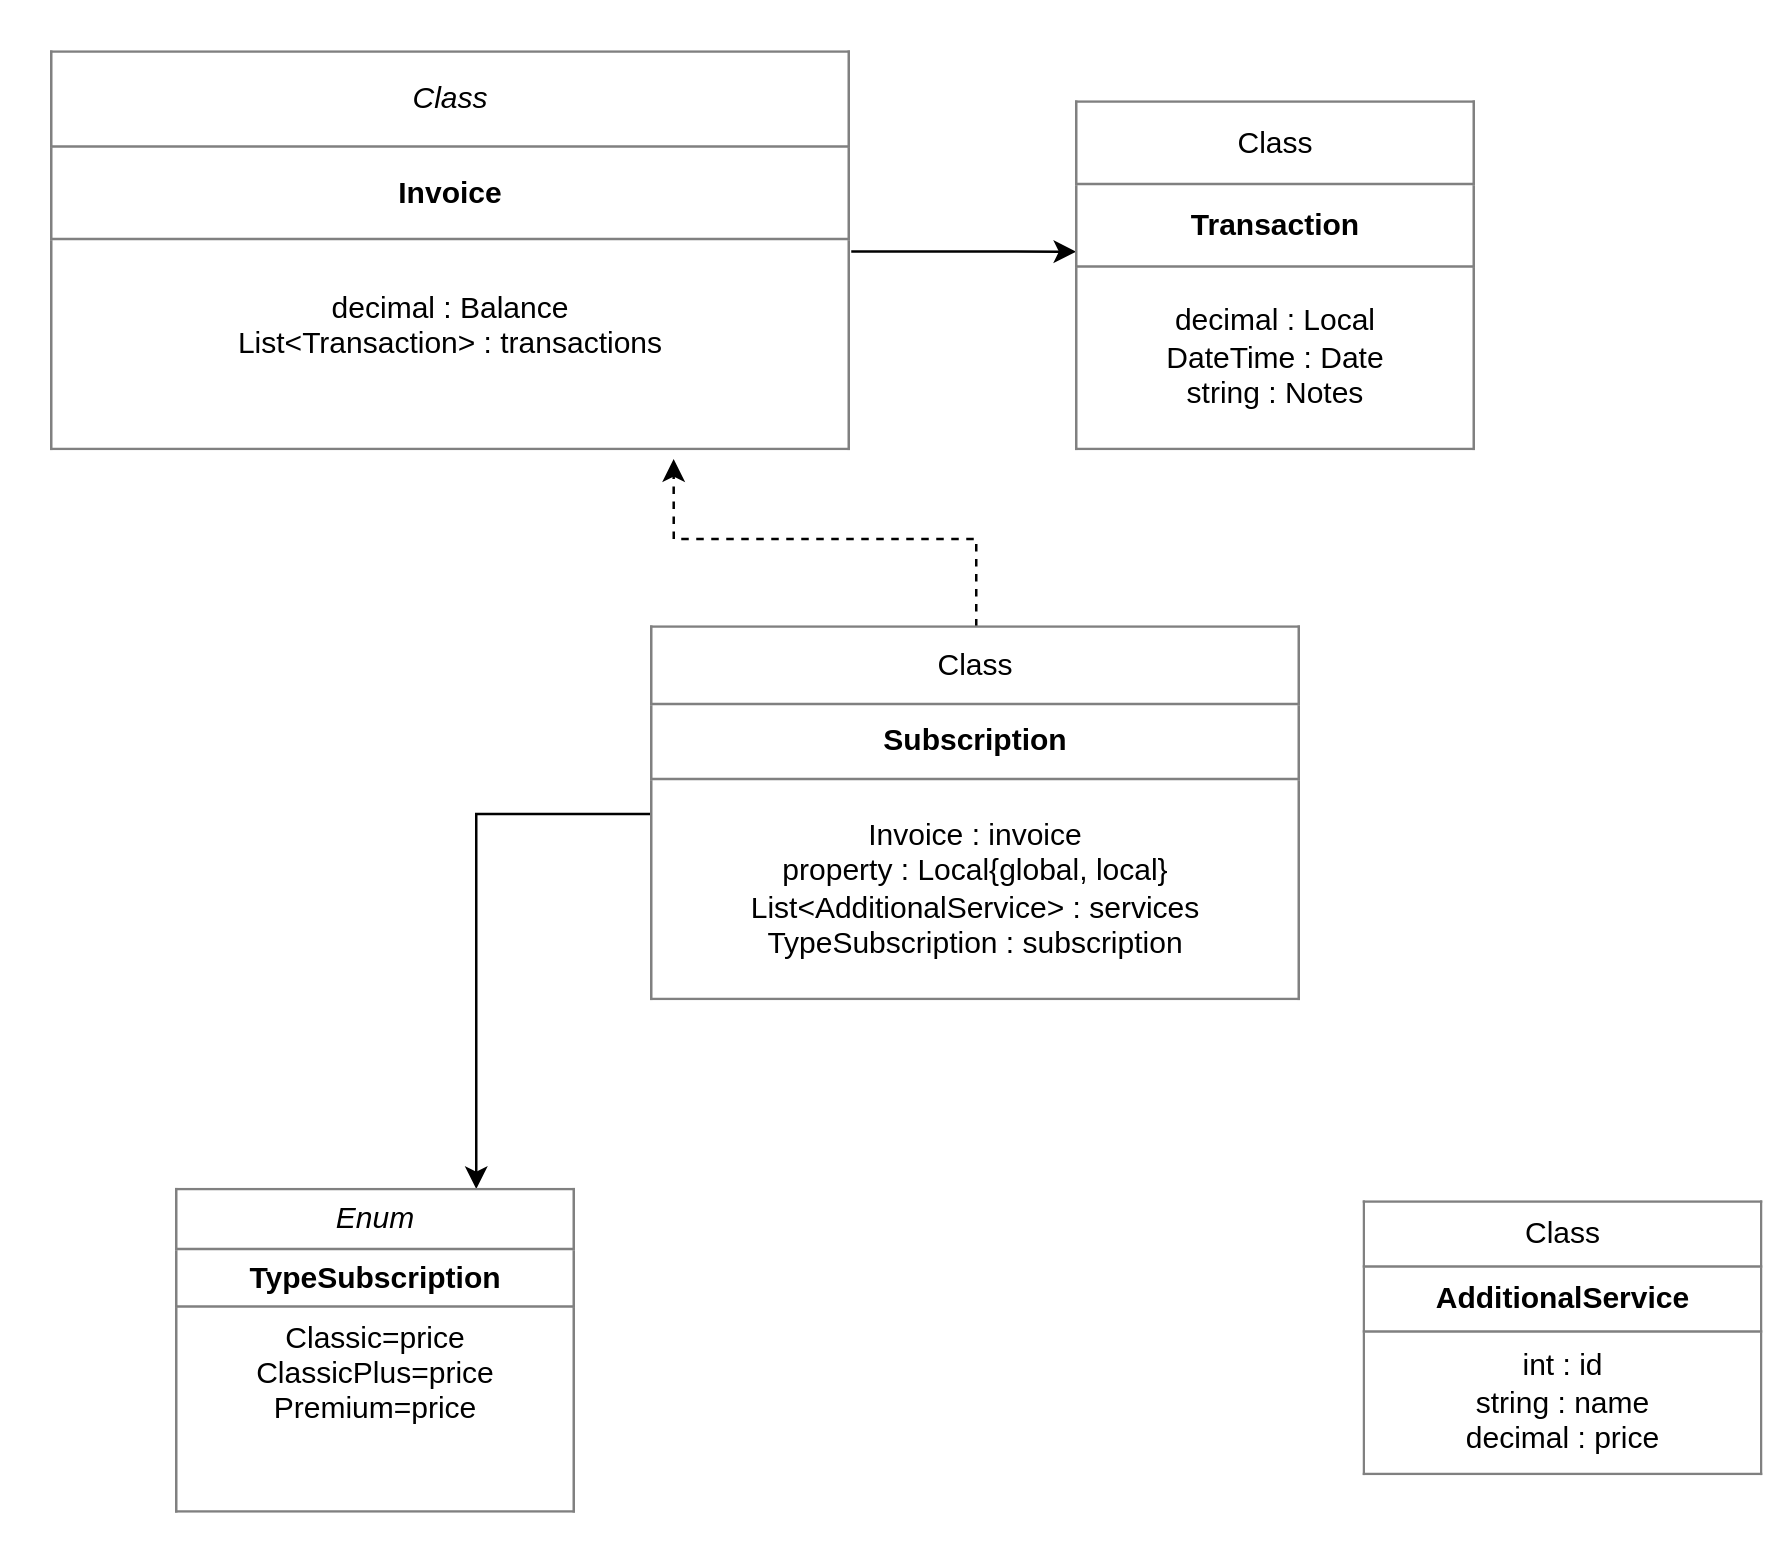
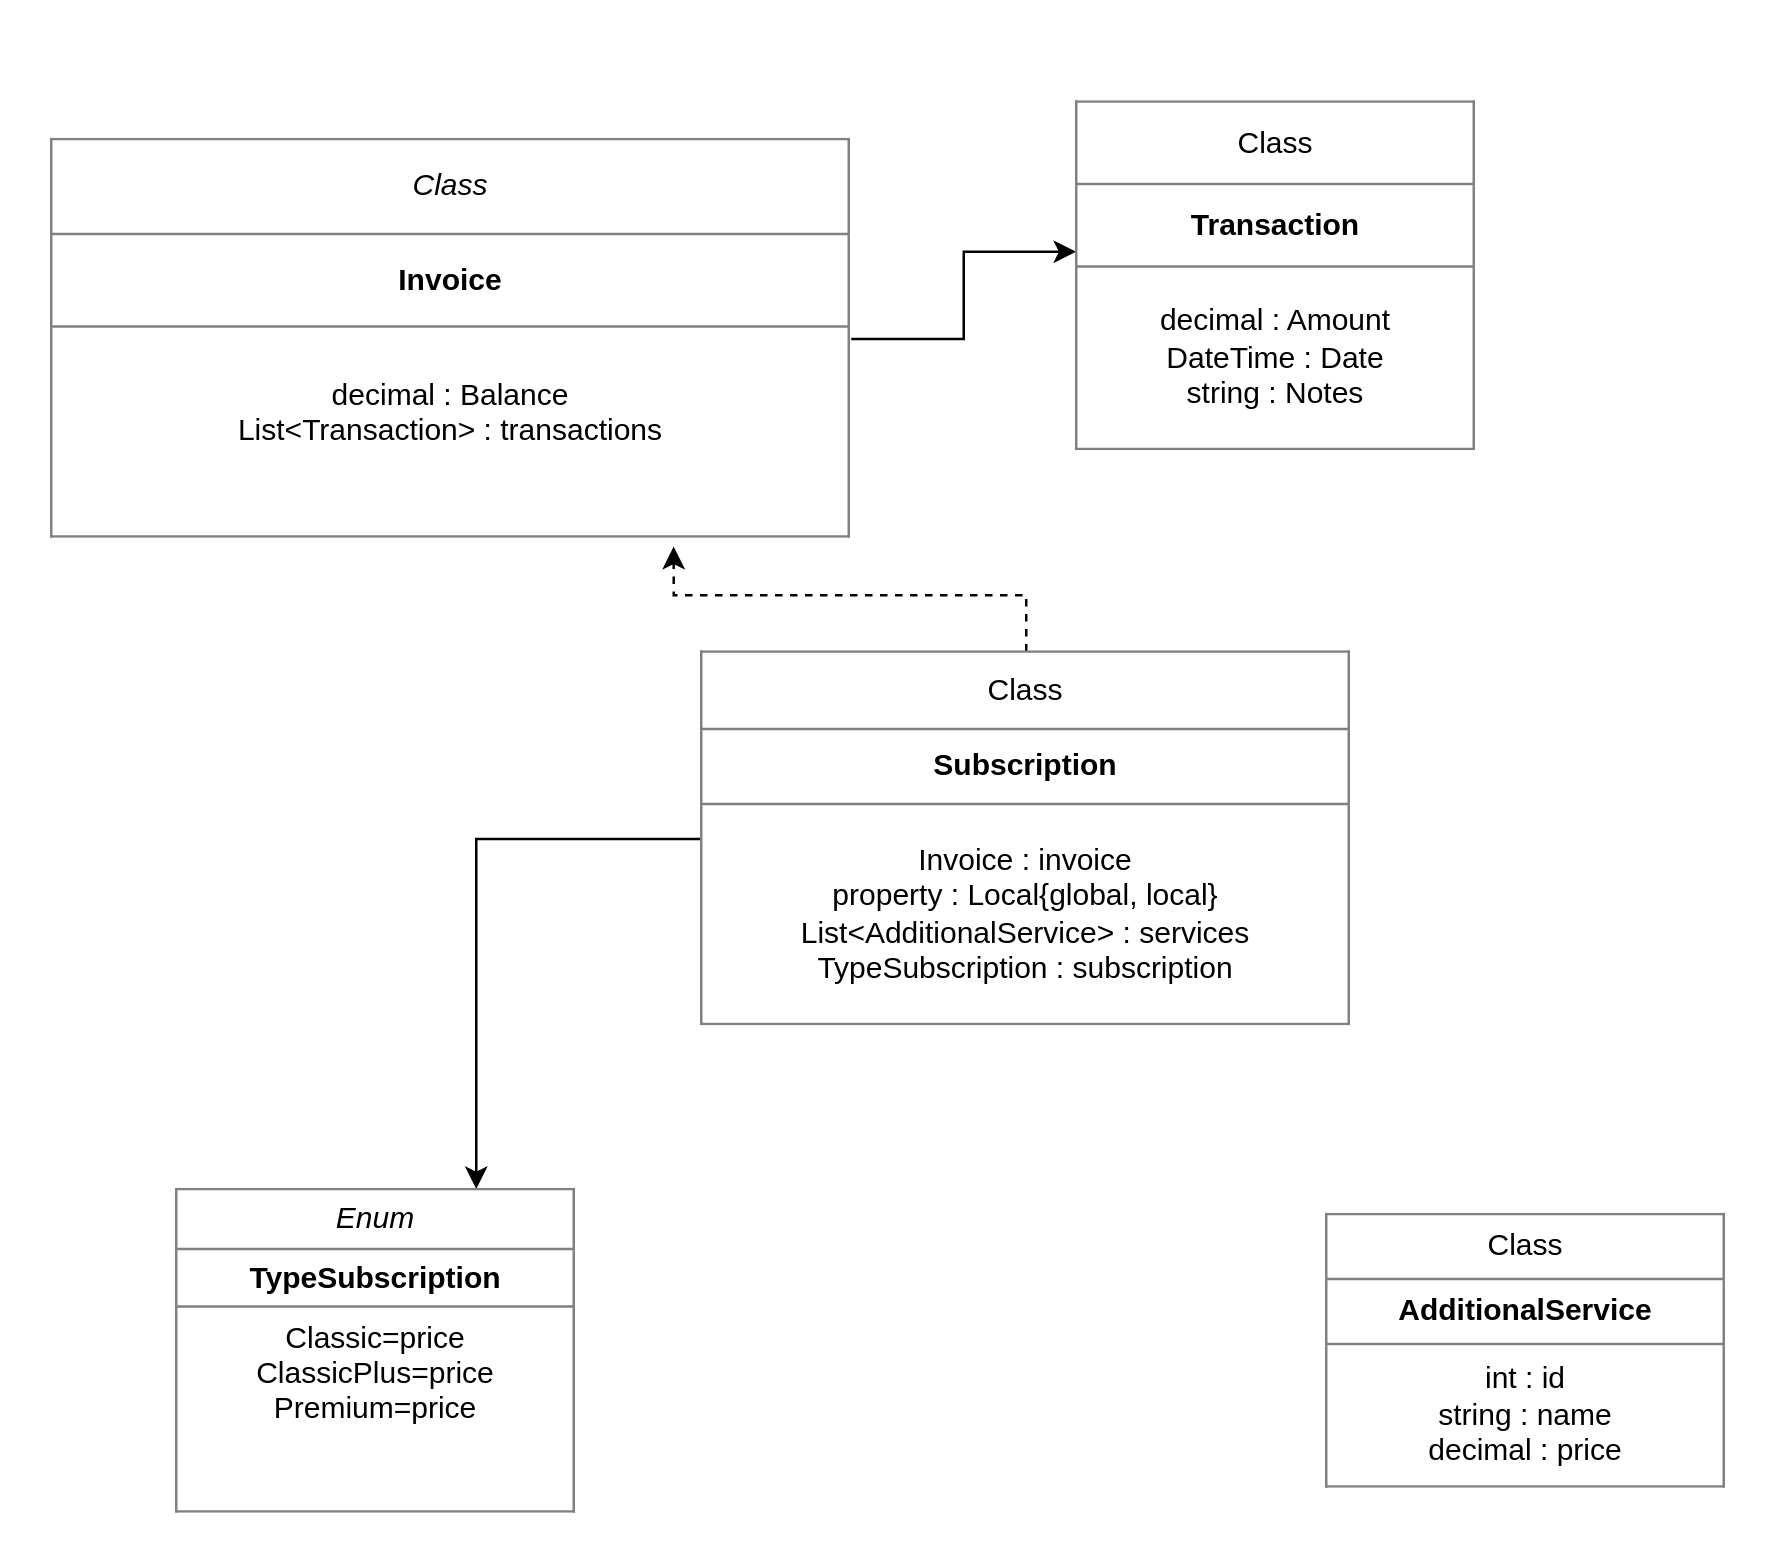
node "Class Transaction decimal : Local DateTime : Date string : Notes": label "Class Transaction decimal : Local DateTime : Date string : Notes" -> "Class Transaction decimal : Amount DateTime : Date string : Notes"
node "Class Invoice decimal : Balance List<Transaction> : transactions": moved (451, 251) -> (451, 339)
node "Class Subscription Invoice : invoice property : Local{global, local} List<AdditionalService> : services TypeSubscription : subscription": moved (976, 814) -> (1026, 839)
node "Class AdditionalService int : id string : name decimal : price": moved (1564, 1339) -> (1526, 1351)
